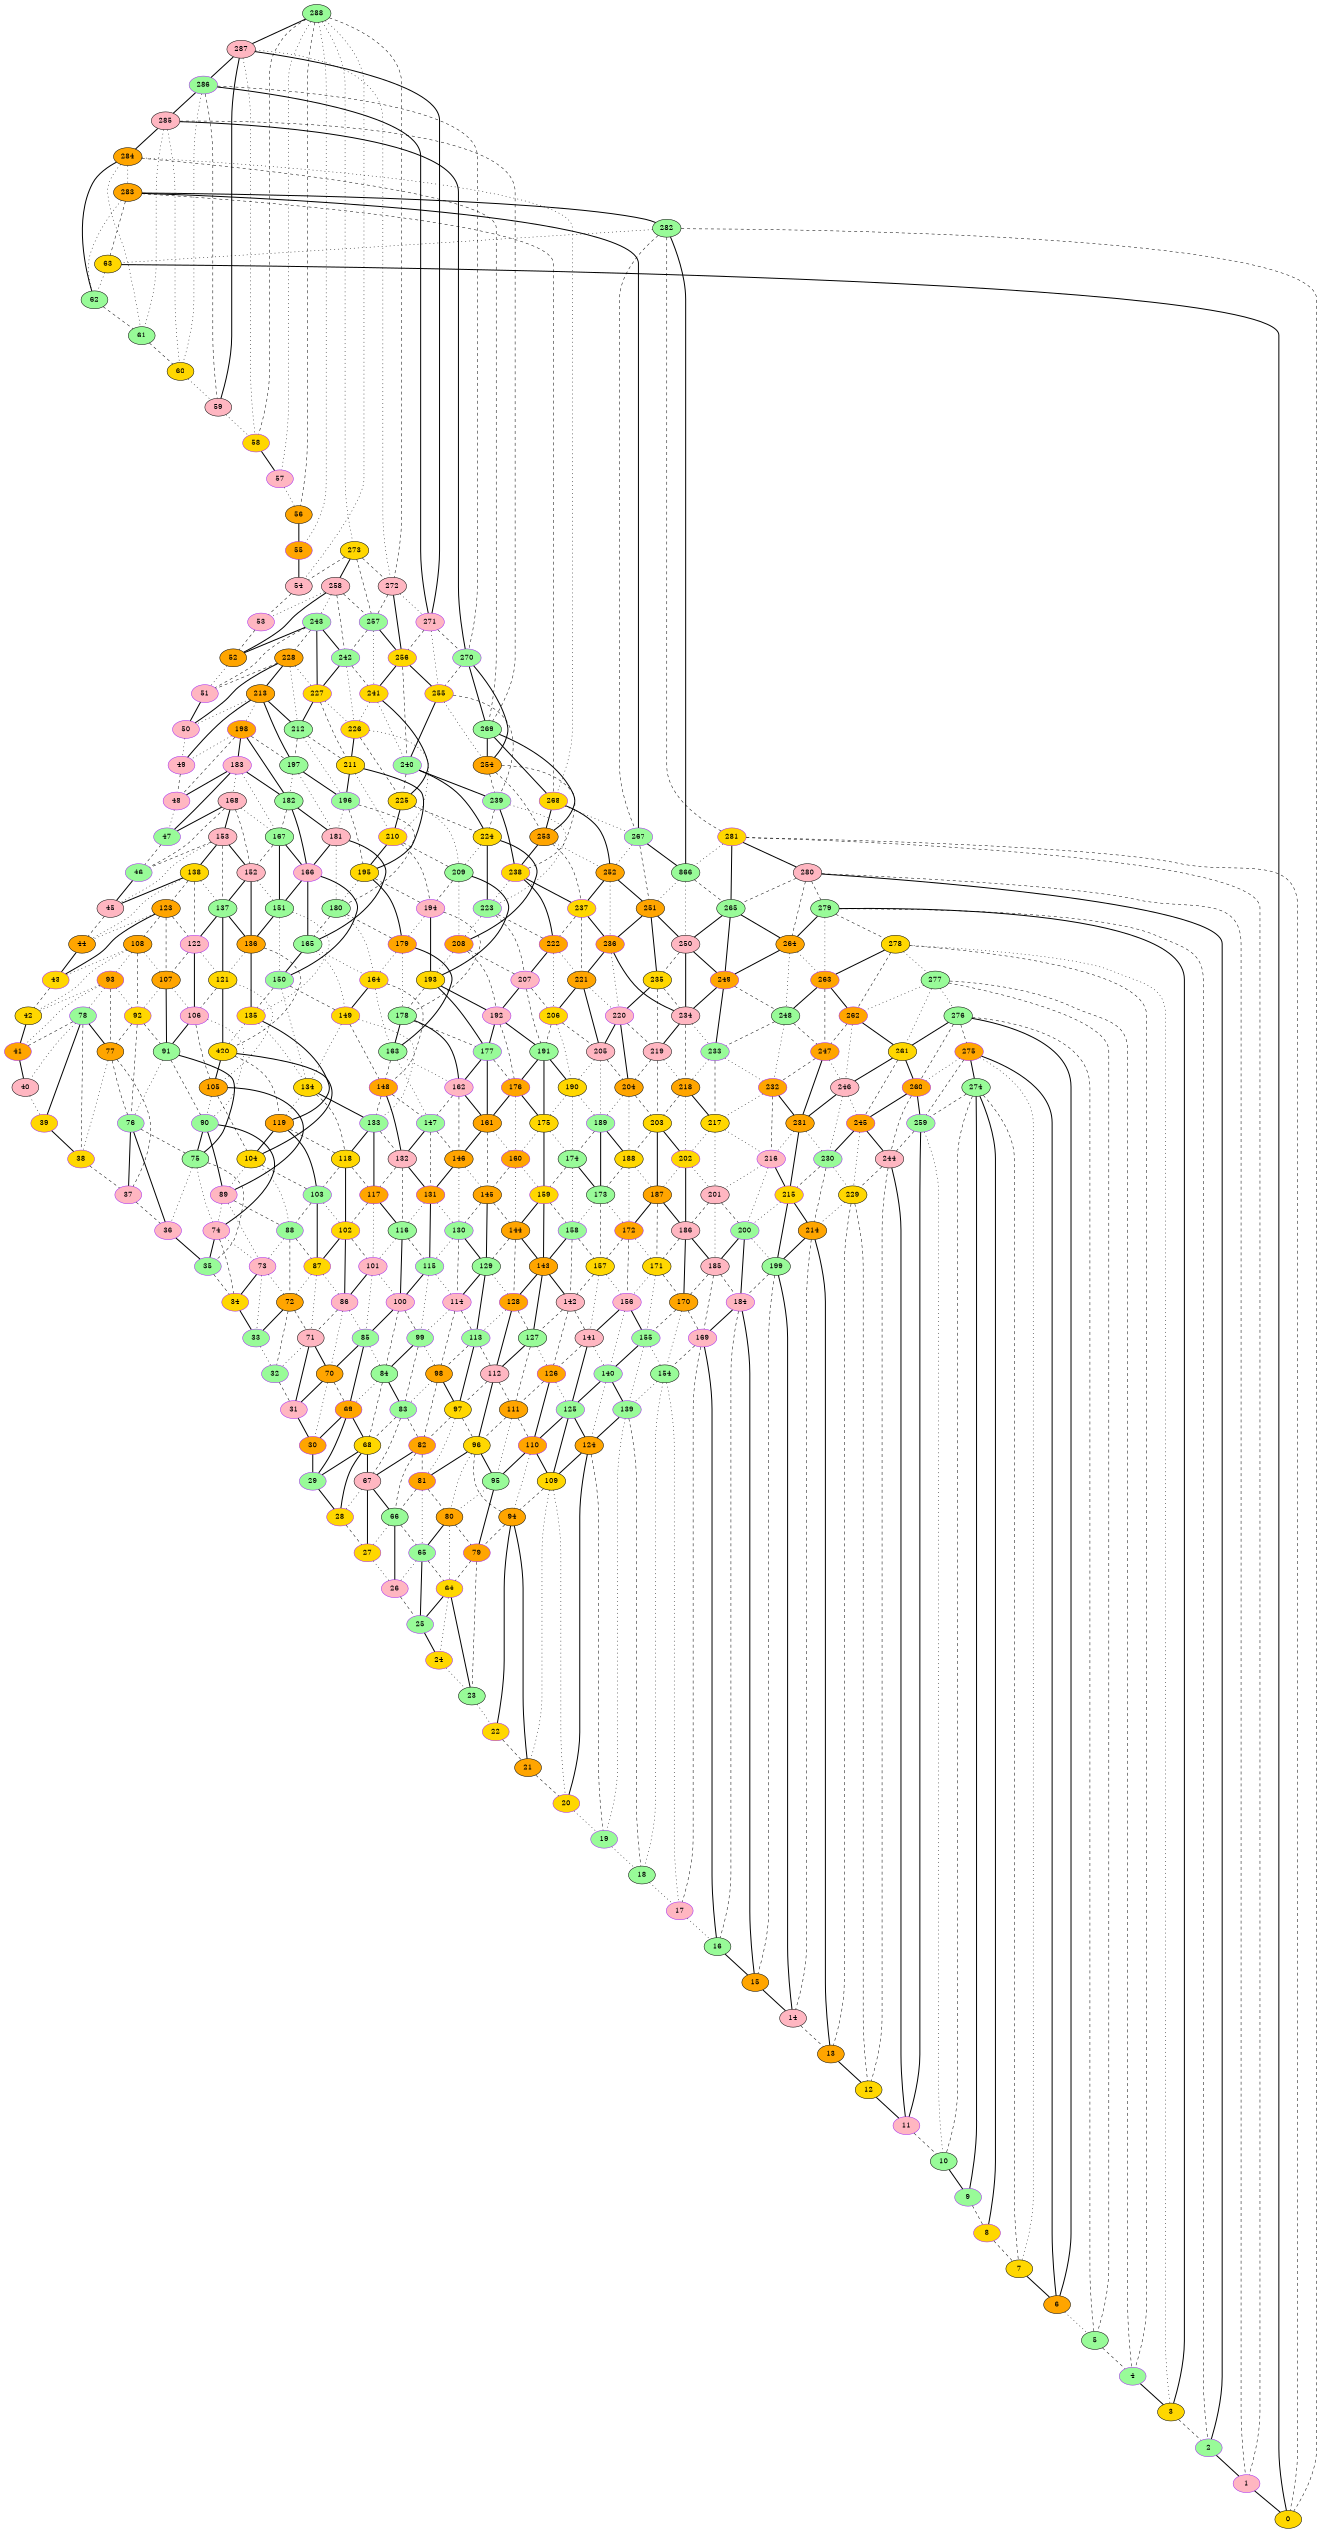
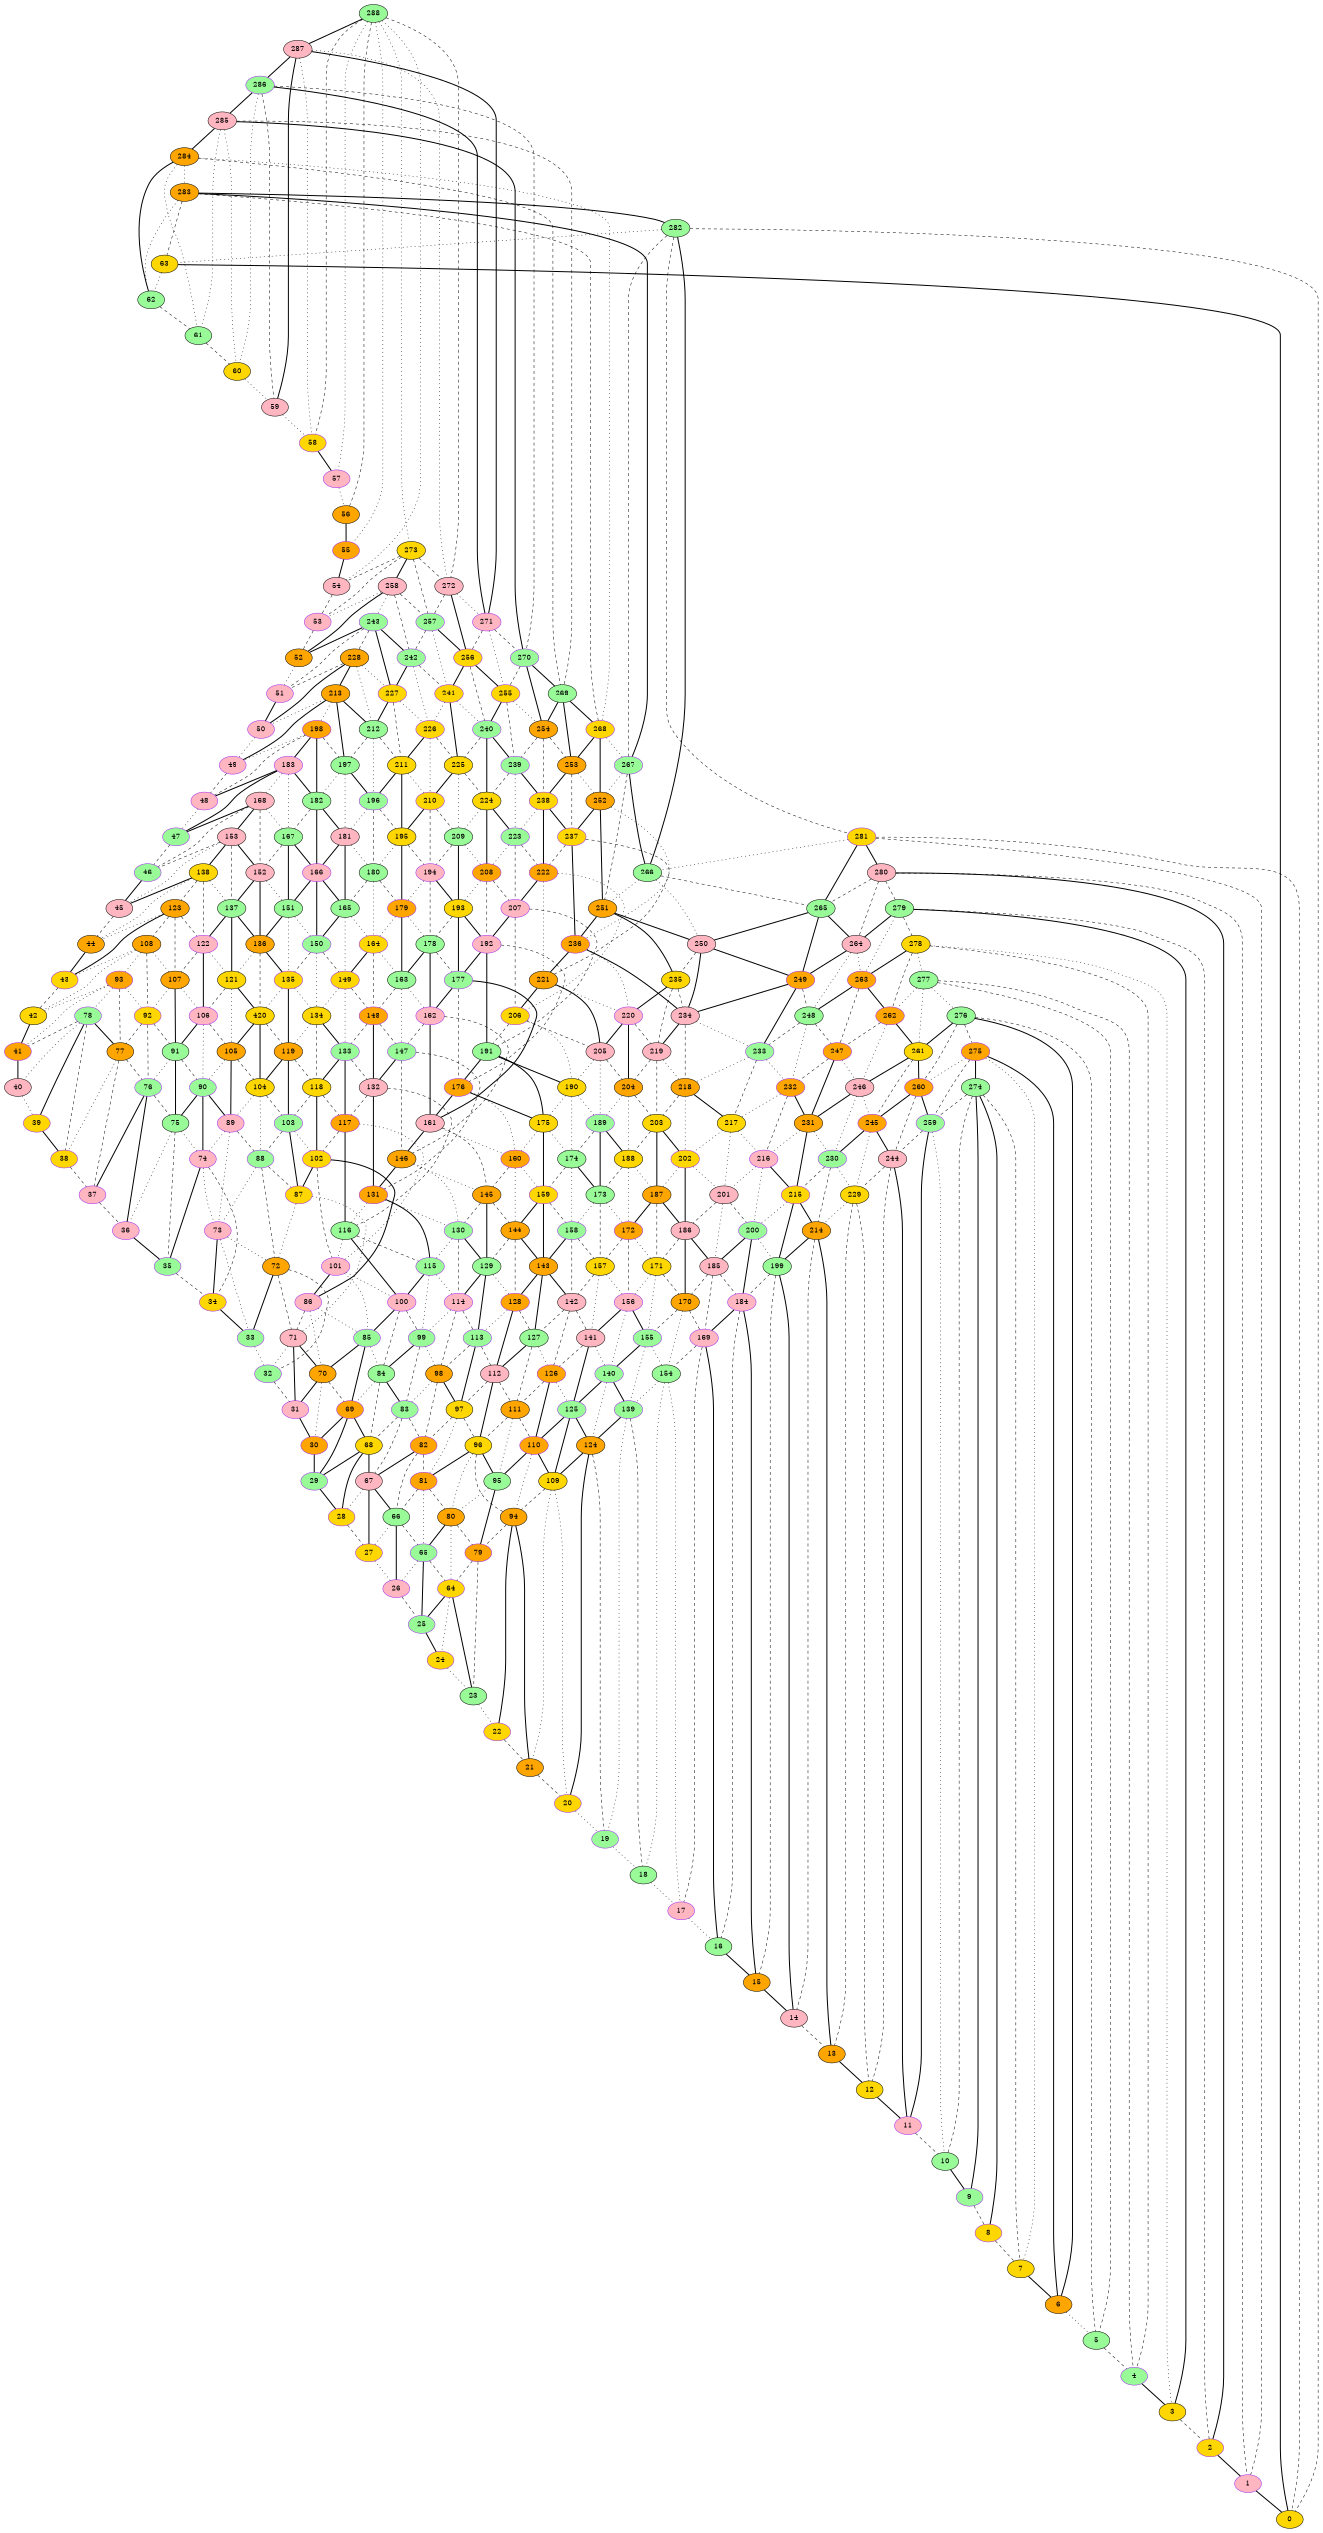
edge "273" -- "53": added
node "866": label "866" -> "266"
node "264": fillcolor orange -> lightpink
node "161": fillcolor orange -> lightpink
edge "87" -- "86": removed
node "2": fillcolor palegreen -> gold
